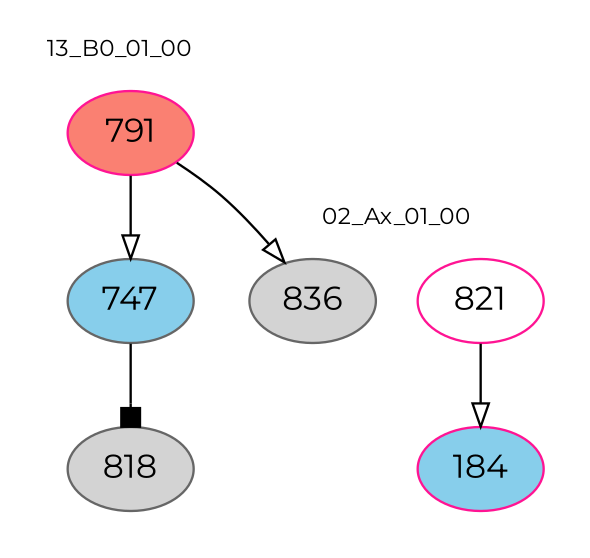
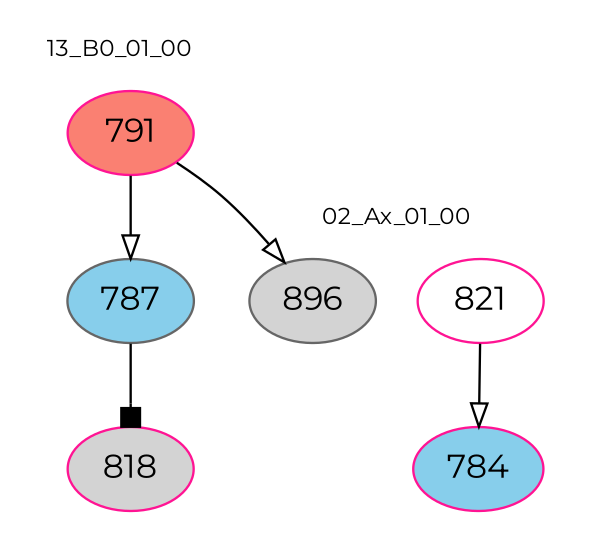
node "747": label "747" -> "787"
node "836": label "836" -> "896"
node "818": color gray40 -> deeppink
node "184": label "184" -> "784"
